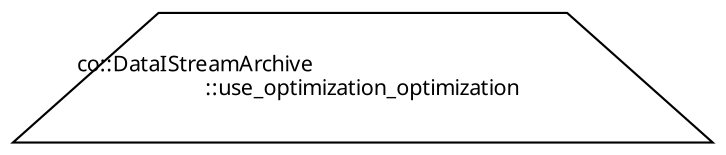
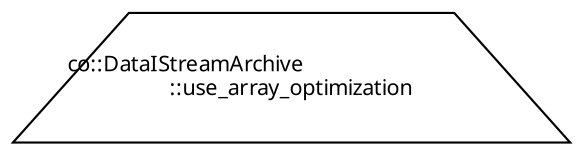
node "co::DataIStreamArchive ::use_optimization_optimization": label "co::DataIStreamArchive ::use_optimization_optimization" -> "co::DataIStreamArchive ::use_array_optimization"
